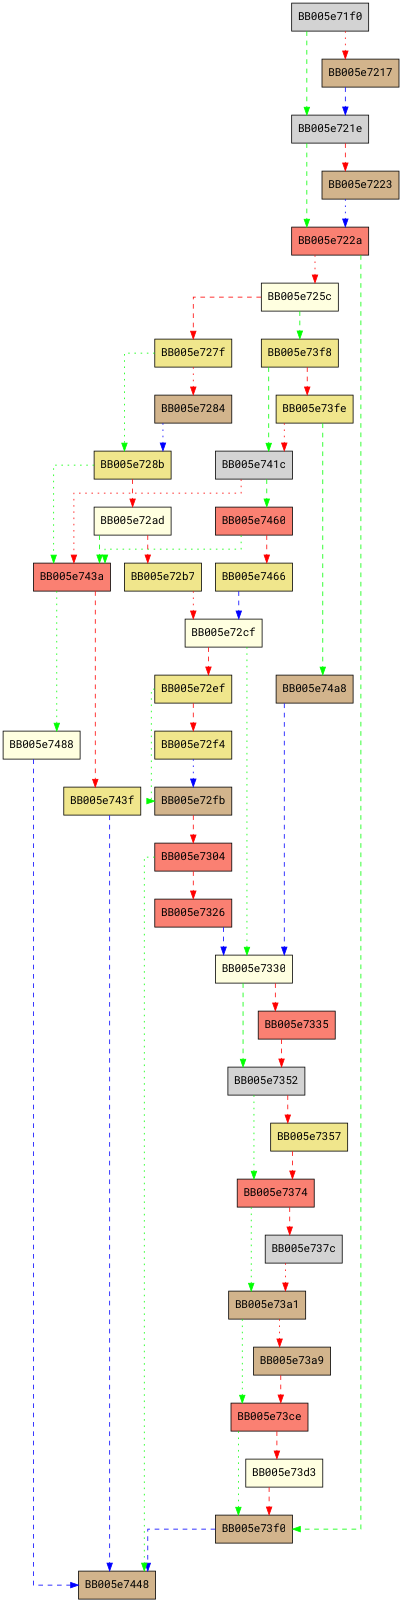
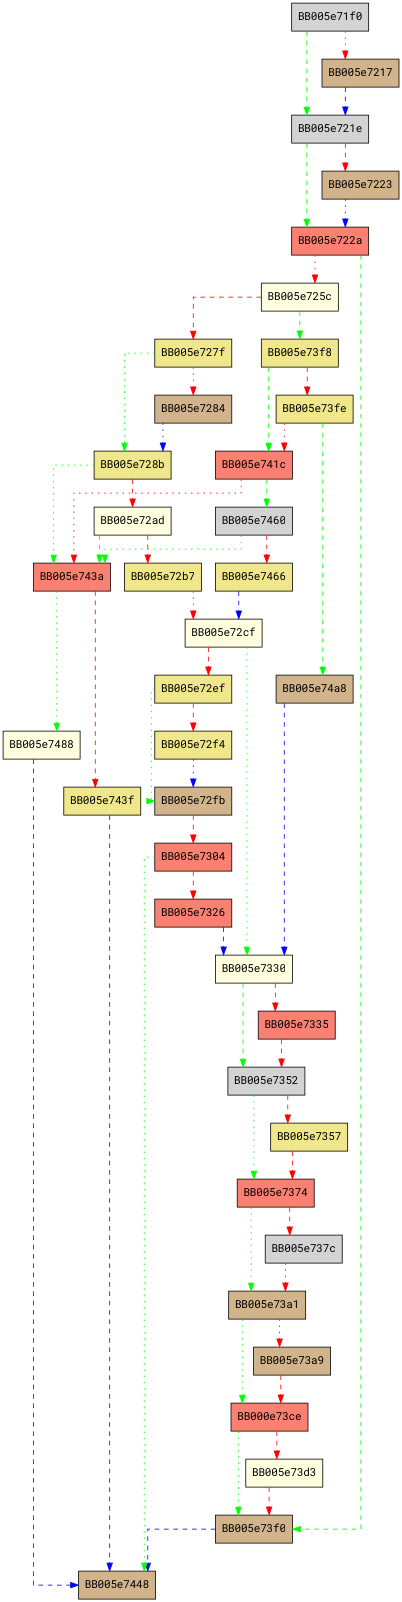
node "BB005e741c": fillcolor lightgrey -> salmon
node "BB005e7460": fillcolor salmon -> lightgrey
node "BB005e73ce": label "BB005e73ce" -> "BB000e73ce"
